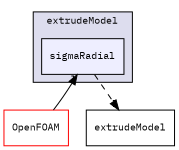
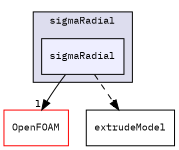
cluster "extrudeModel": label "extrudeModel" -> "sigmaRadial"
edge "OpenFOAM" -> "sigmaRadial": reversed
